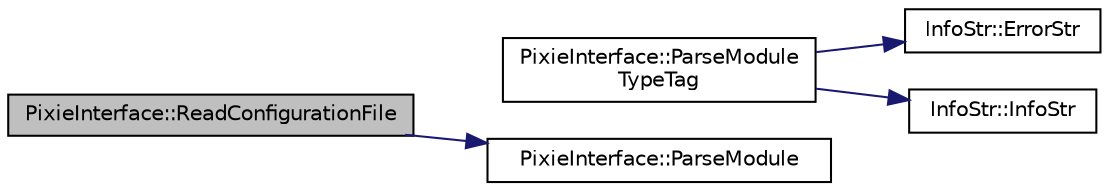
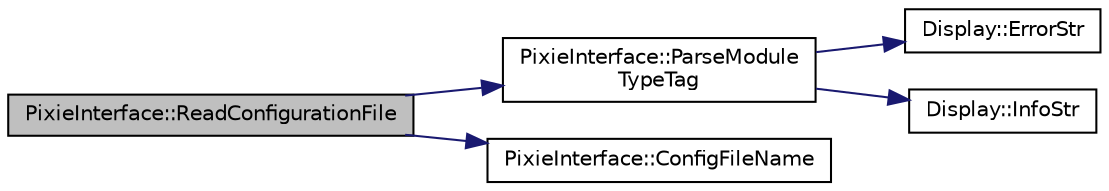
node "InfoStr::ErrorStr": label "InfoStr::ErrorStr" -> "Display::ErrorStr"
edge "PixieInterface::ReadConfigurationFile" -> "PixieInterface::ParseModule TypeTag": added
node "InfoStr::InfoStr": label "InfoStr::InfoStr" -> "Display::InfoStr"
node "PixieInterface::ParseModule": label "PixieInterface::ParseModule" -> "PixieInterface::ConfigFileName"
